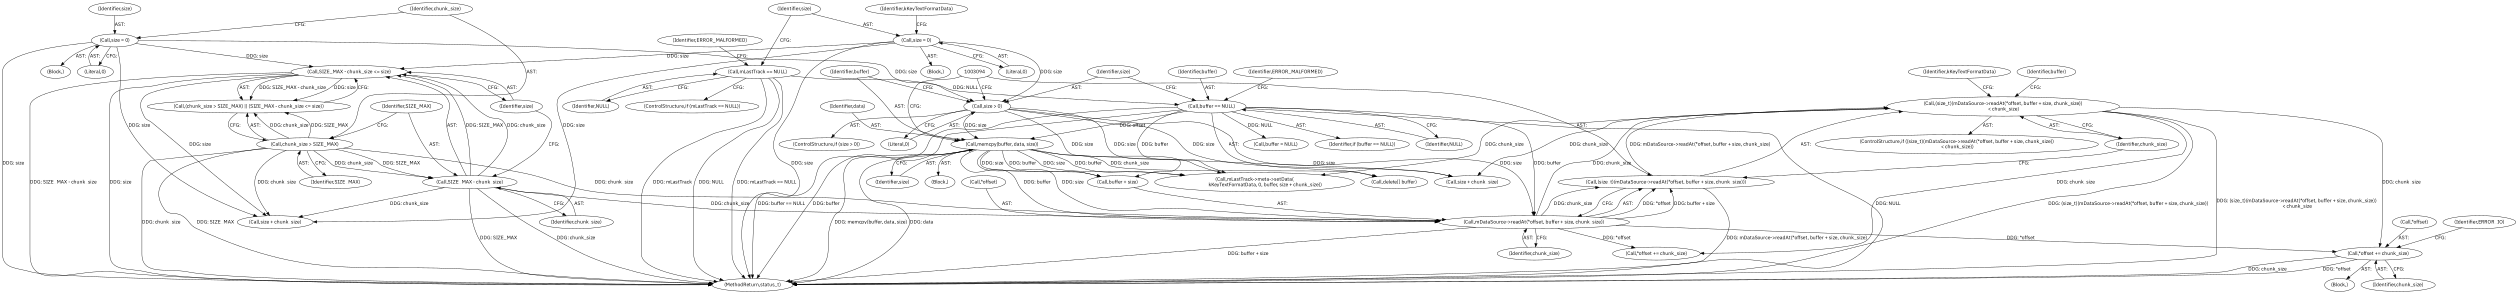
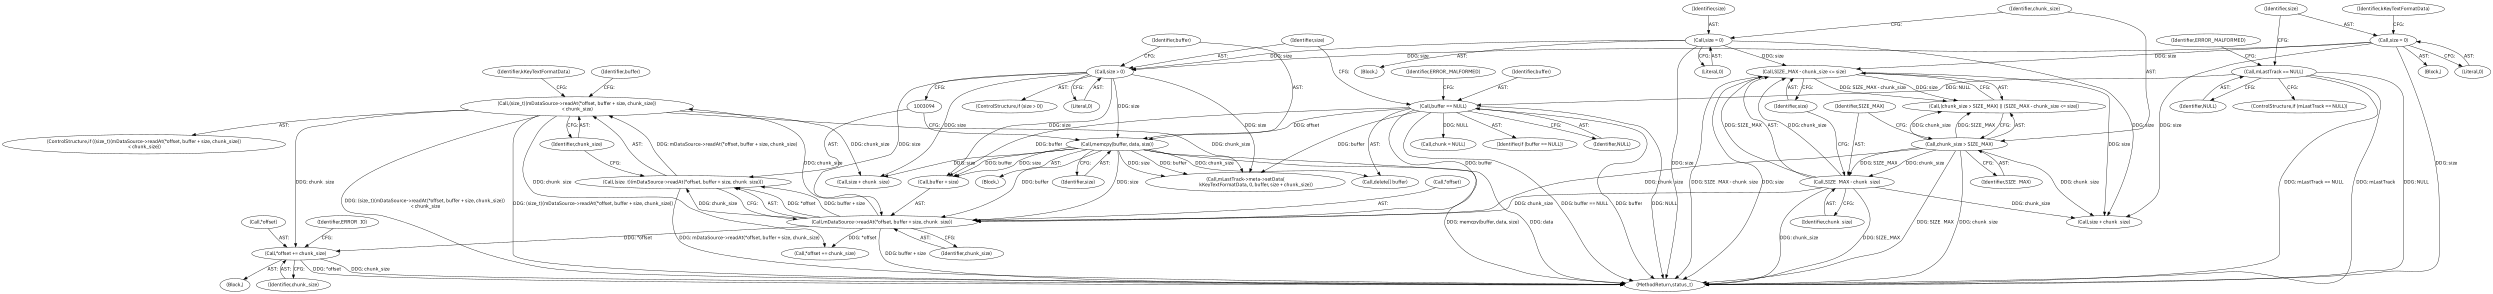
edge "1003094" -> "(Call,size > 0)": reversed
node "(Identifier,data)": removed
edge "(Call,buffer == NULL)" -> "(Call,buffer + size)": added, label "DDG: buffer"
node "(Call,buffer = NULL)": label "(Call,buffer = NULL)" -> "(Call,chunk = NULL)"
